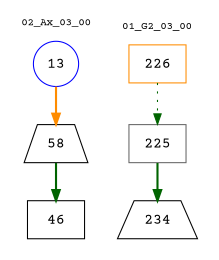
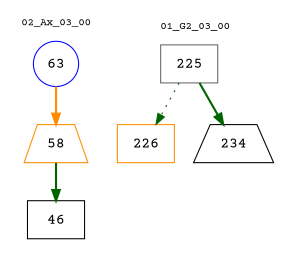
node "13": label "13" -> "63"
edge "226" -> "225": reversed
node "58": color black -> darkorange
